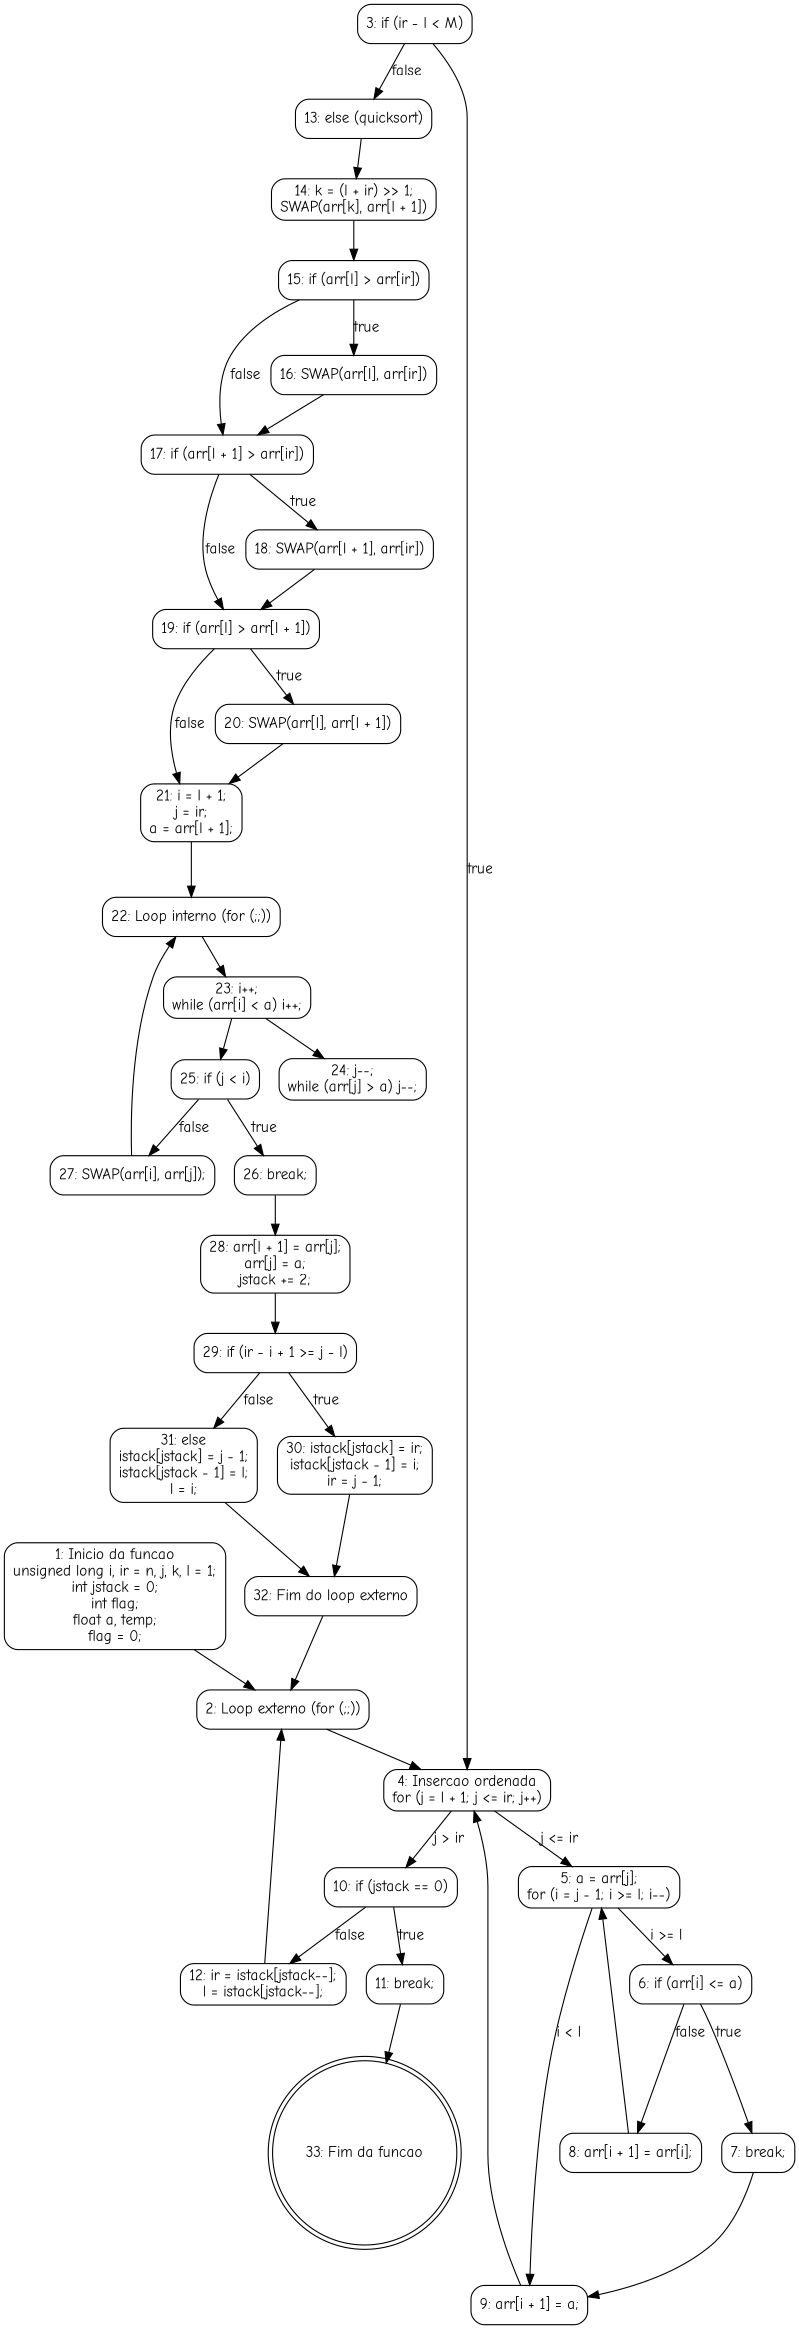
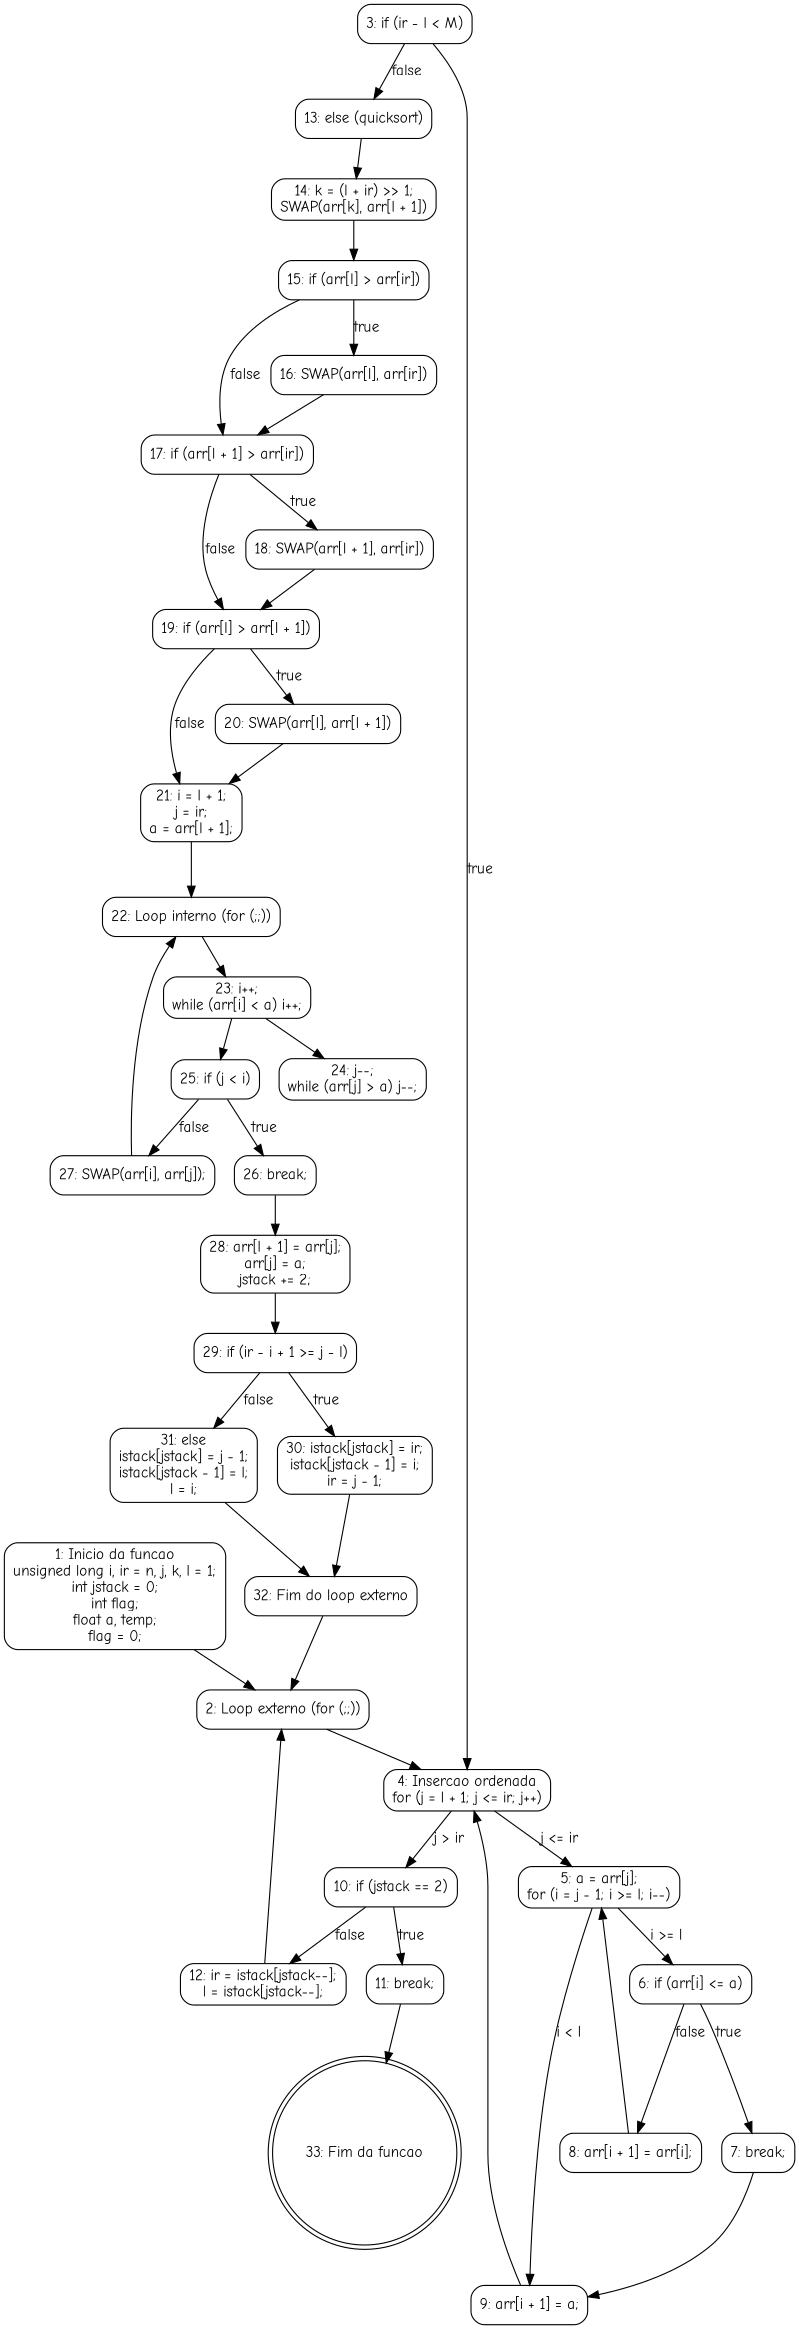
node "10: if (jstack == 0)": label "10: if (jstack == 0)" -> "10: if (jstack == 2)"
